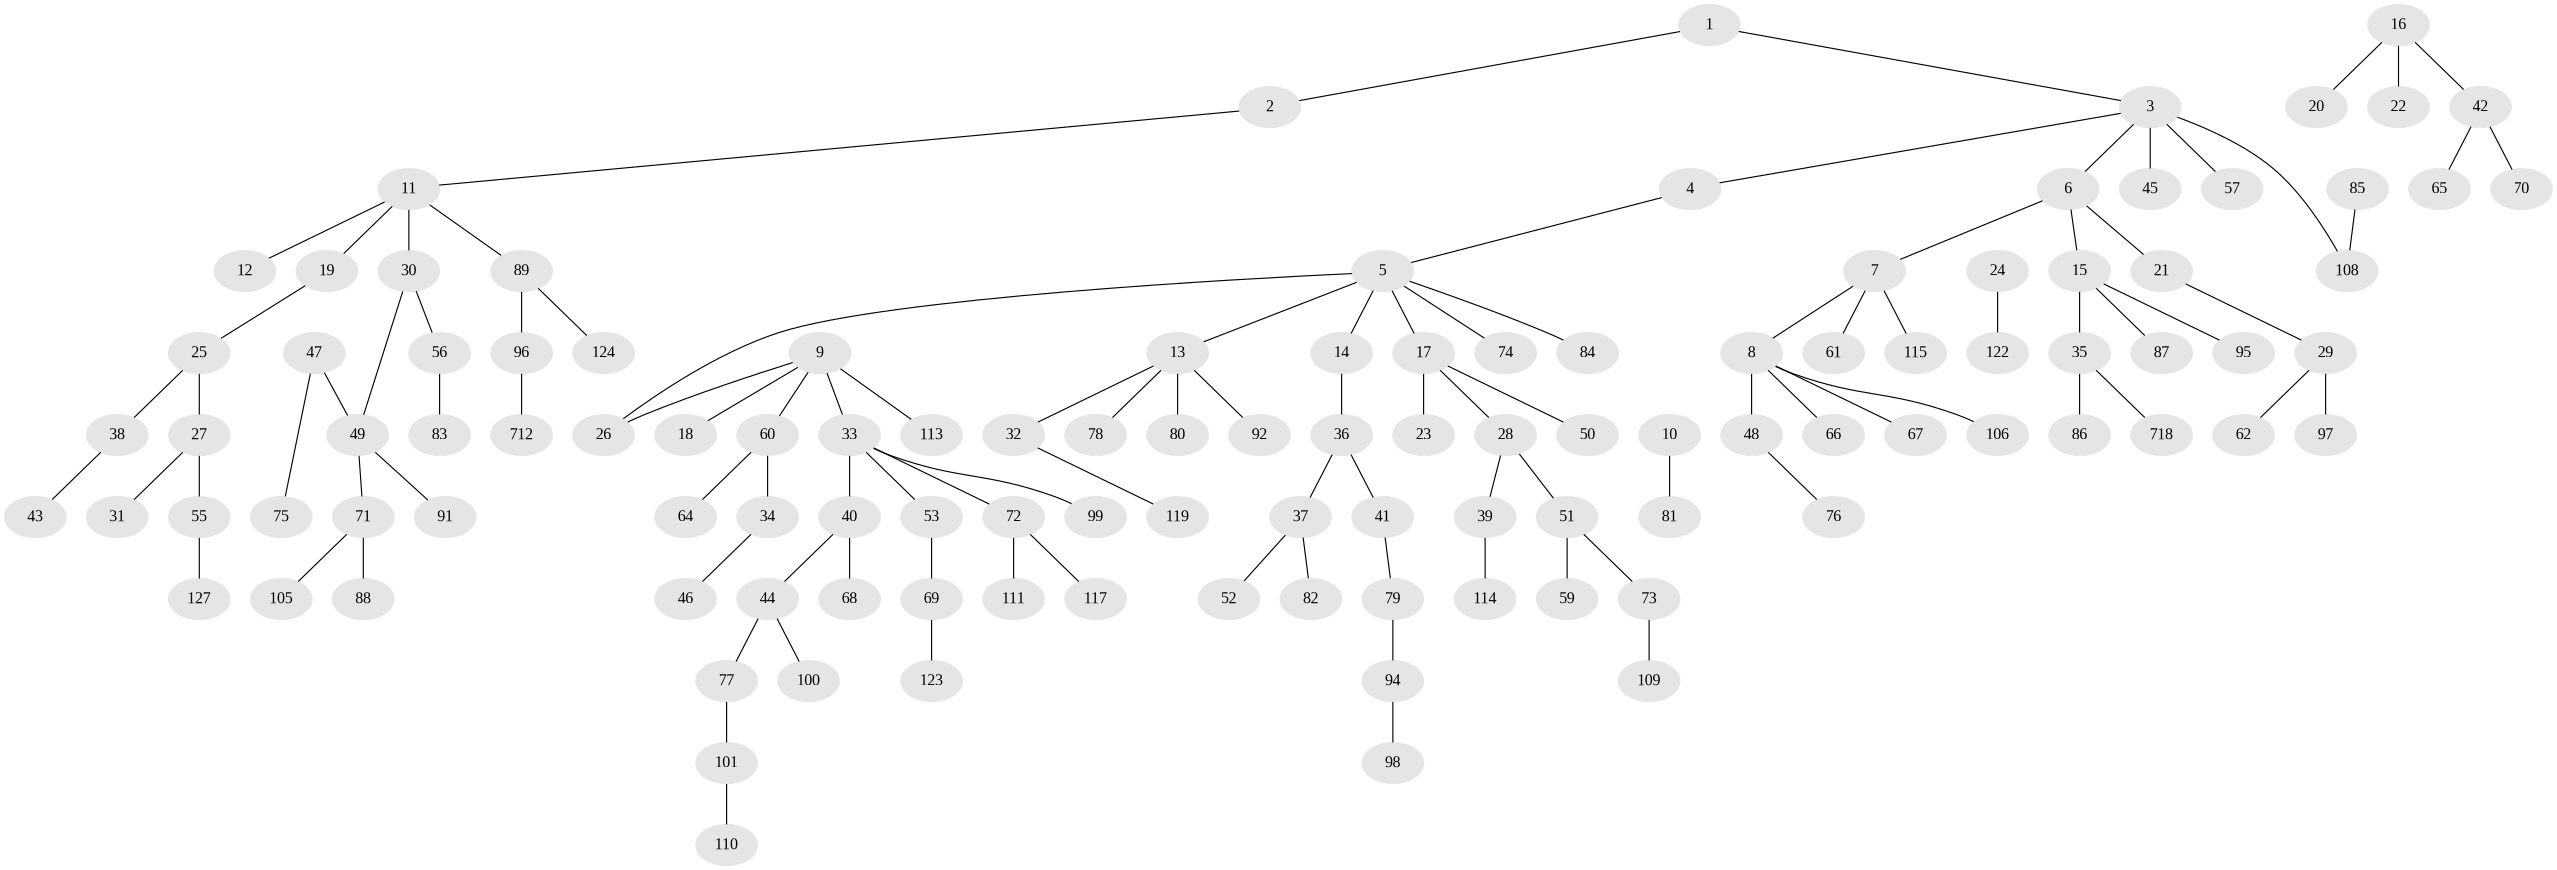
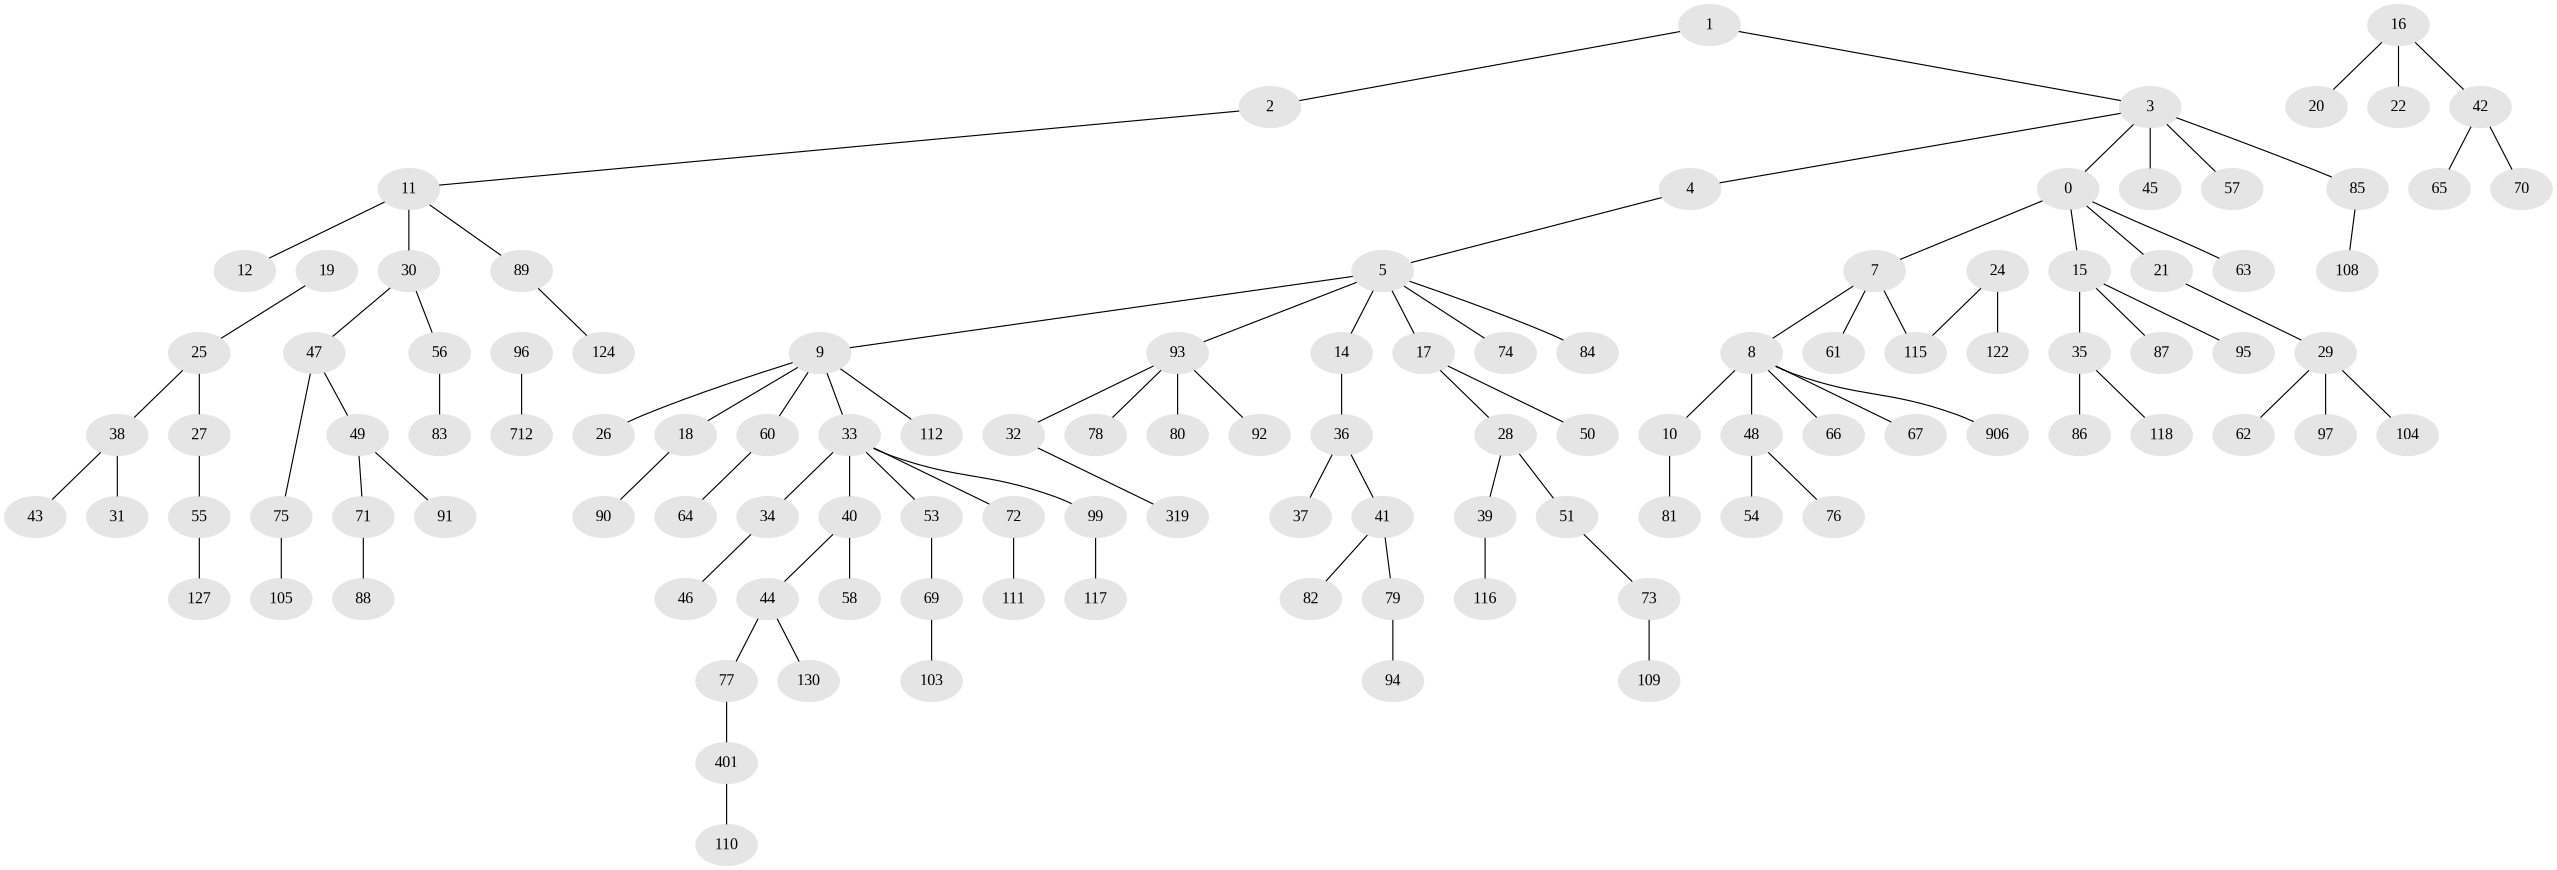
edge "3" -- "108": now "3" -- "85"
node "6": label "6" -> "0"
edge "11" -- "19": removed
node "63": added
edge "5" -- "26": now "5" -- "9"
edge "89" -- "96": removed
edge "24" -- "115": added
edge "30" -- "49": now "30" -- "47"
node "13": label "13" -> "93"
edge "8" -- "10": added
node "113": label "113" -> "112"
node "23": removed
node "106": label "106" -> "906"
node "718": label "718" -> "118"
node "104": added
edge "27" -- "31": now "38" -- "31"
edge "60" -- "34": now "33" -- "34"
node "90": added
node "119": label "119" -> "319"
node "54": added
edge "71" -- "105": now "75" -- "105"
edge "72" -- "117": now "99" -- "117"
edge "37" -- "82": now "41" -- "82"
node "68": label "68" -> "58"
node "52": removed
node "114": label "114" -> "116"
node "59": removed
node "100": label "100" -> "130"
node "123": label "123" -> "103"
node "101": label "101" -> "401"
node "98": removed
